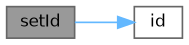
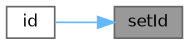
edge "setId" -> "id": reversed
